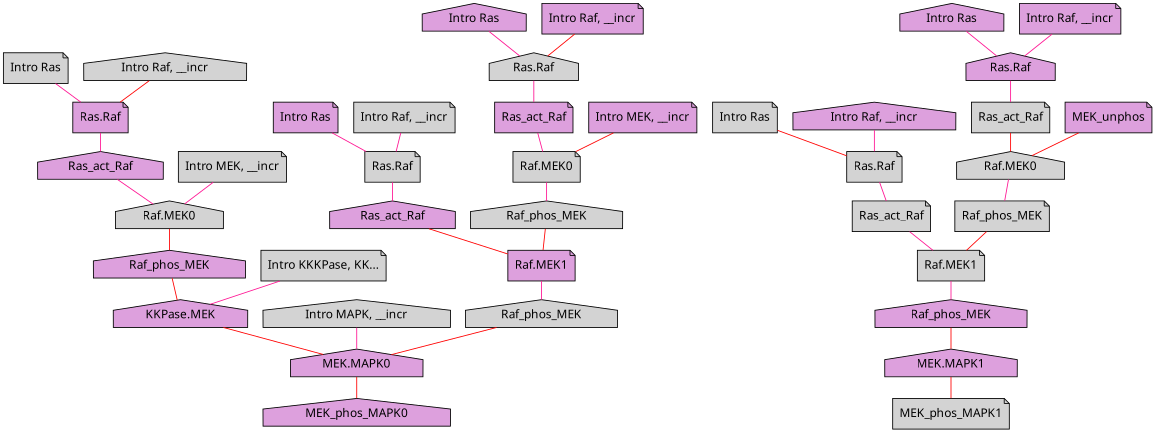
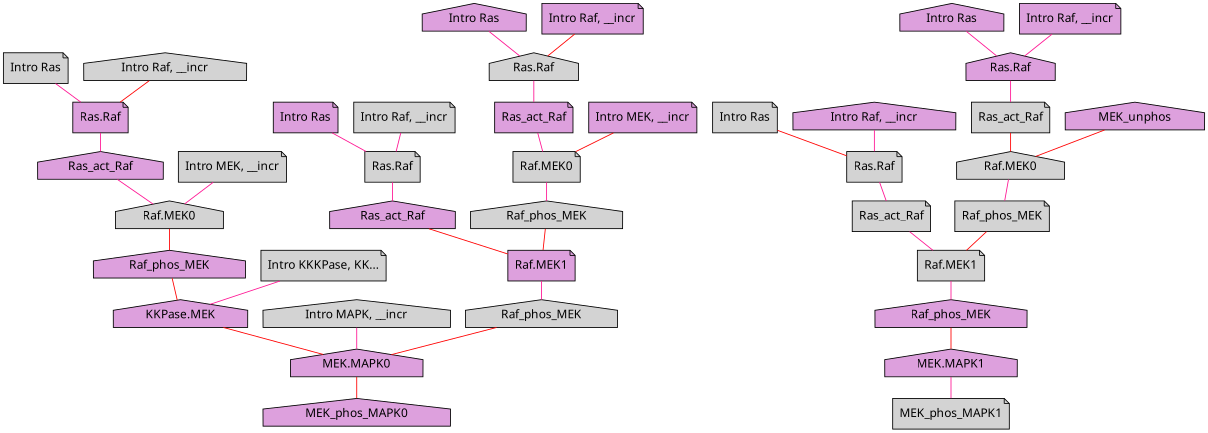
node "MEK_unphos": shape note -> house
edge "MEK.MAPK1" -- "MEK_phos_MAPK1": color red -> deeppink
